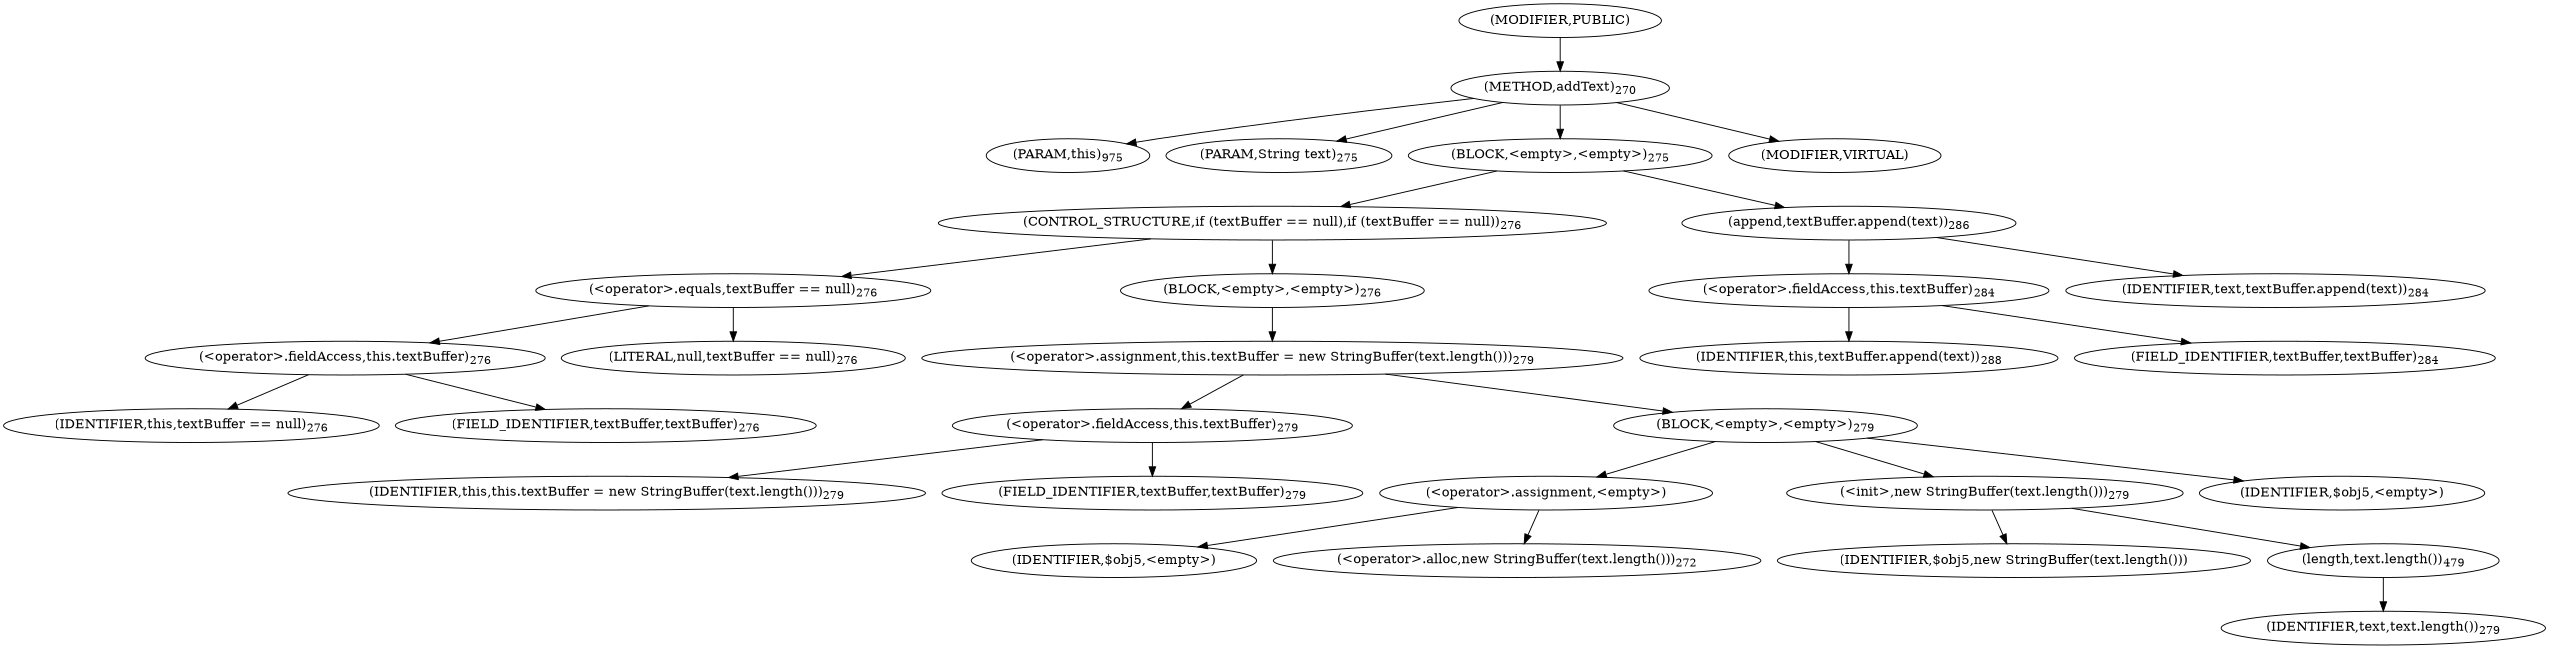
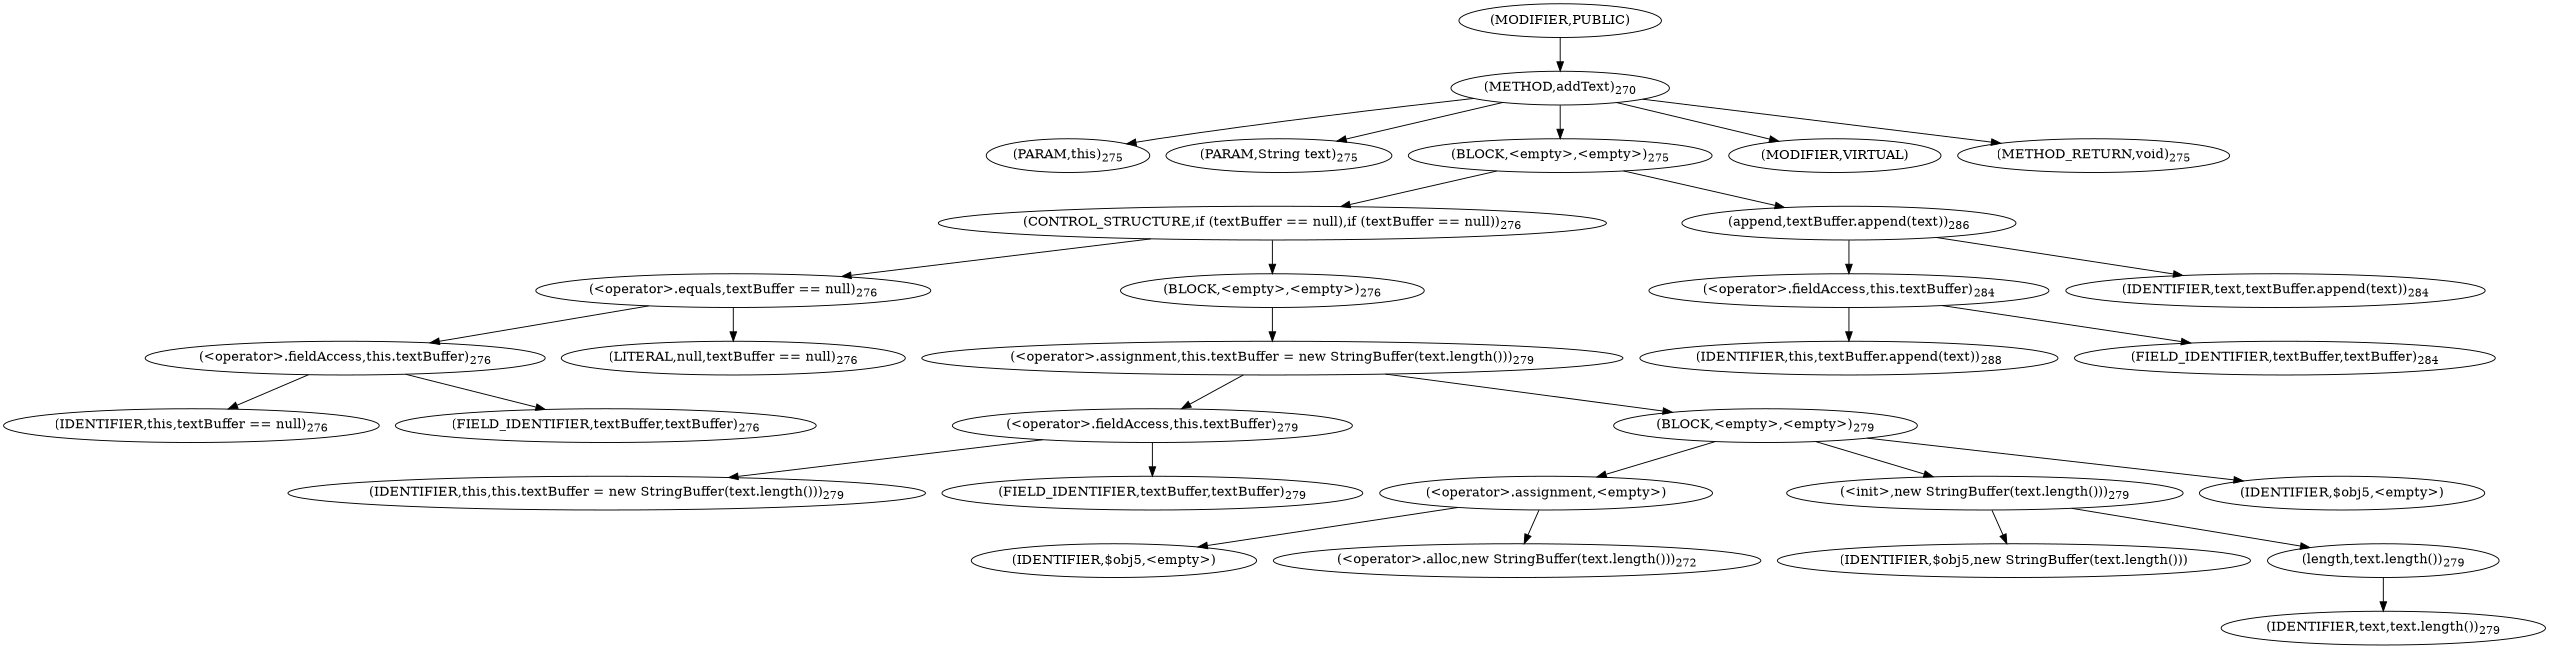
node "(PARAM,this)": text "975" -> "275"
node "(METHOD_RETURN,void)": added
node "(length,text.length())": text "479" -> "279"
